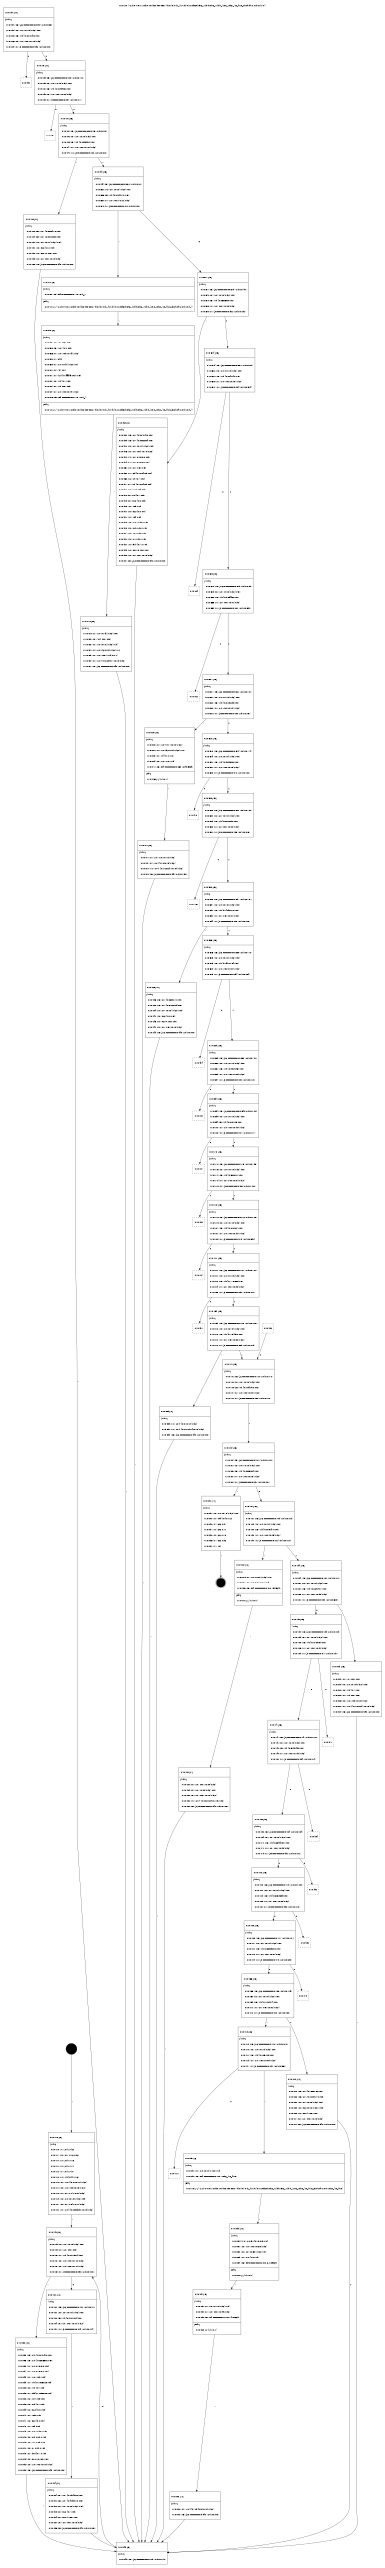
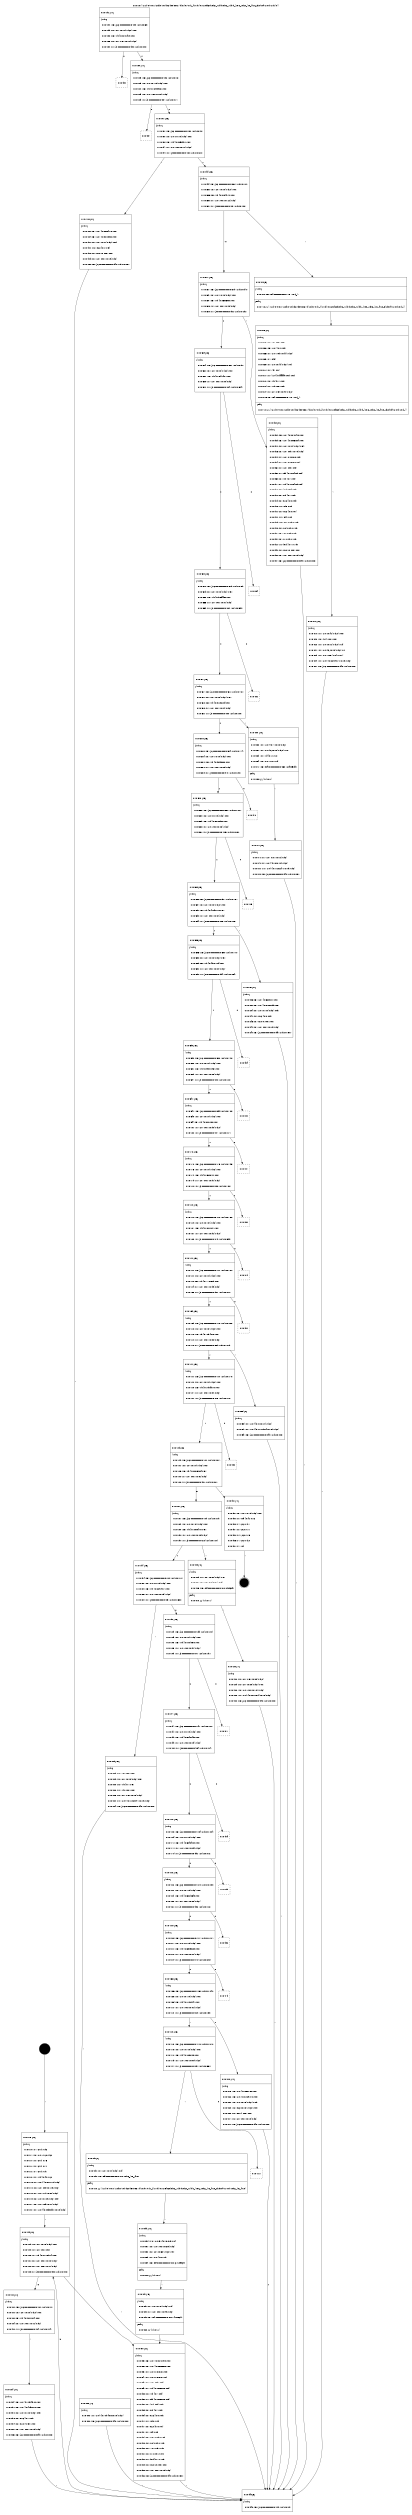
edge "0x4018ca" -> "0x401674 [25]": reversed
edge "0x4019d4 [15]" -> "0x4019e3 [12]": now "0x4019d4 [15]" -> "0x401ce0 [88]"
